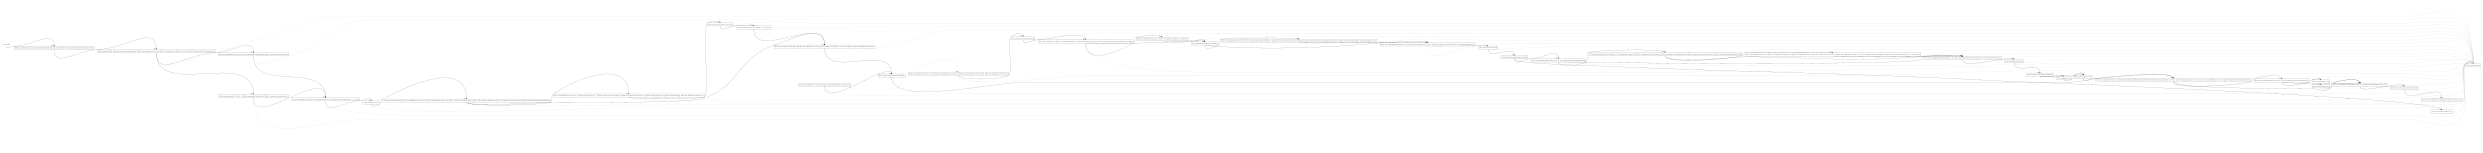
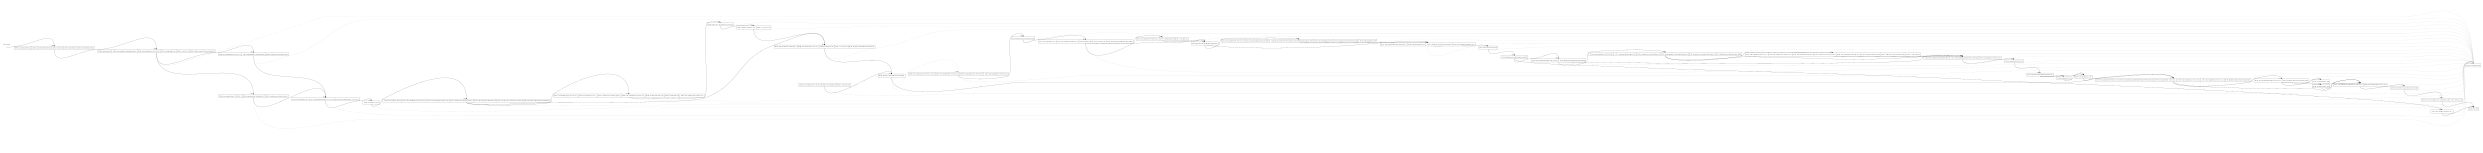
node "20763: return[v1]": added
